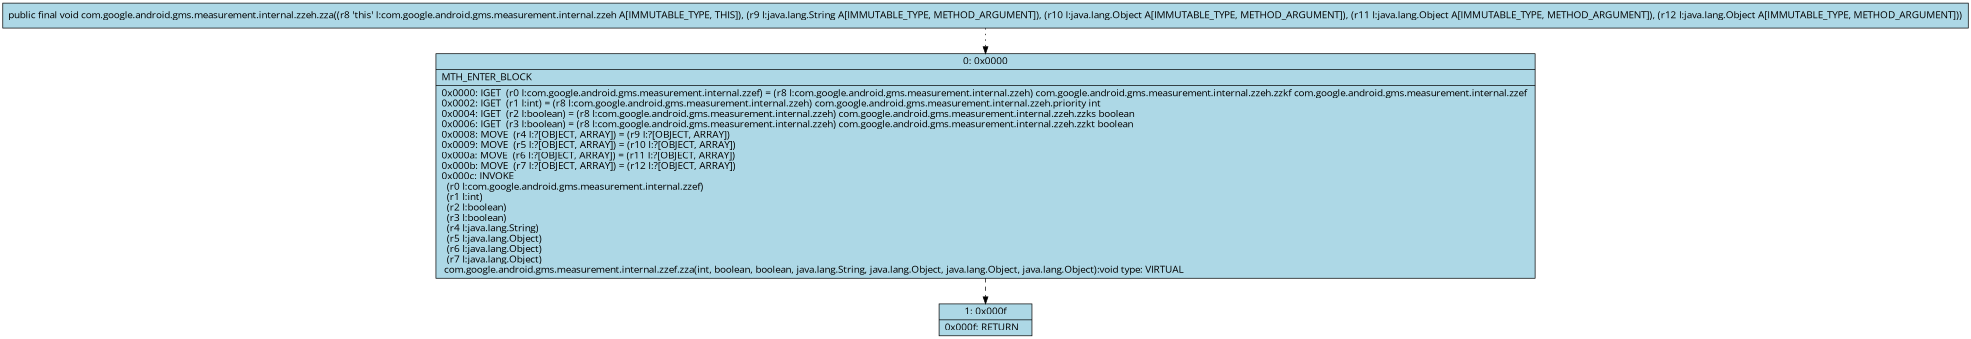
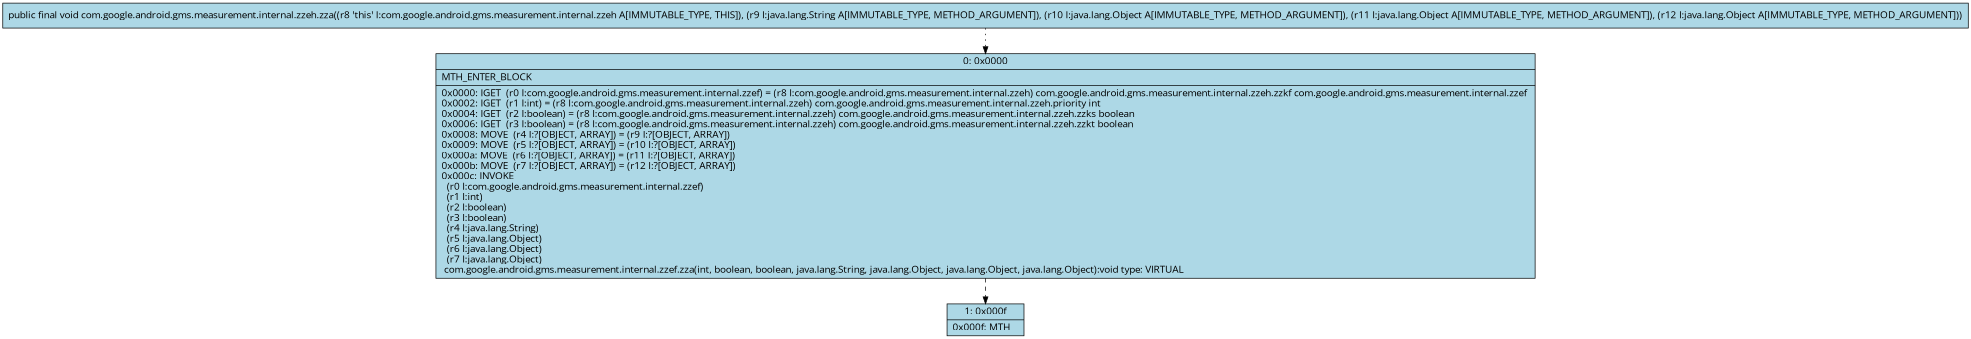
node "1: 0x000f": text "0x000f: RETURN" -> "0x000f: MTH"
